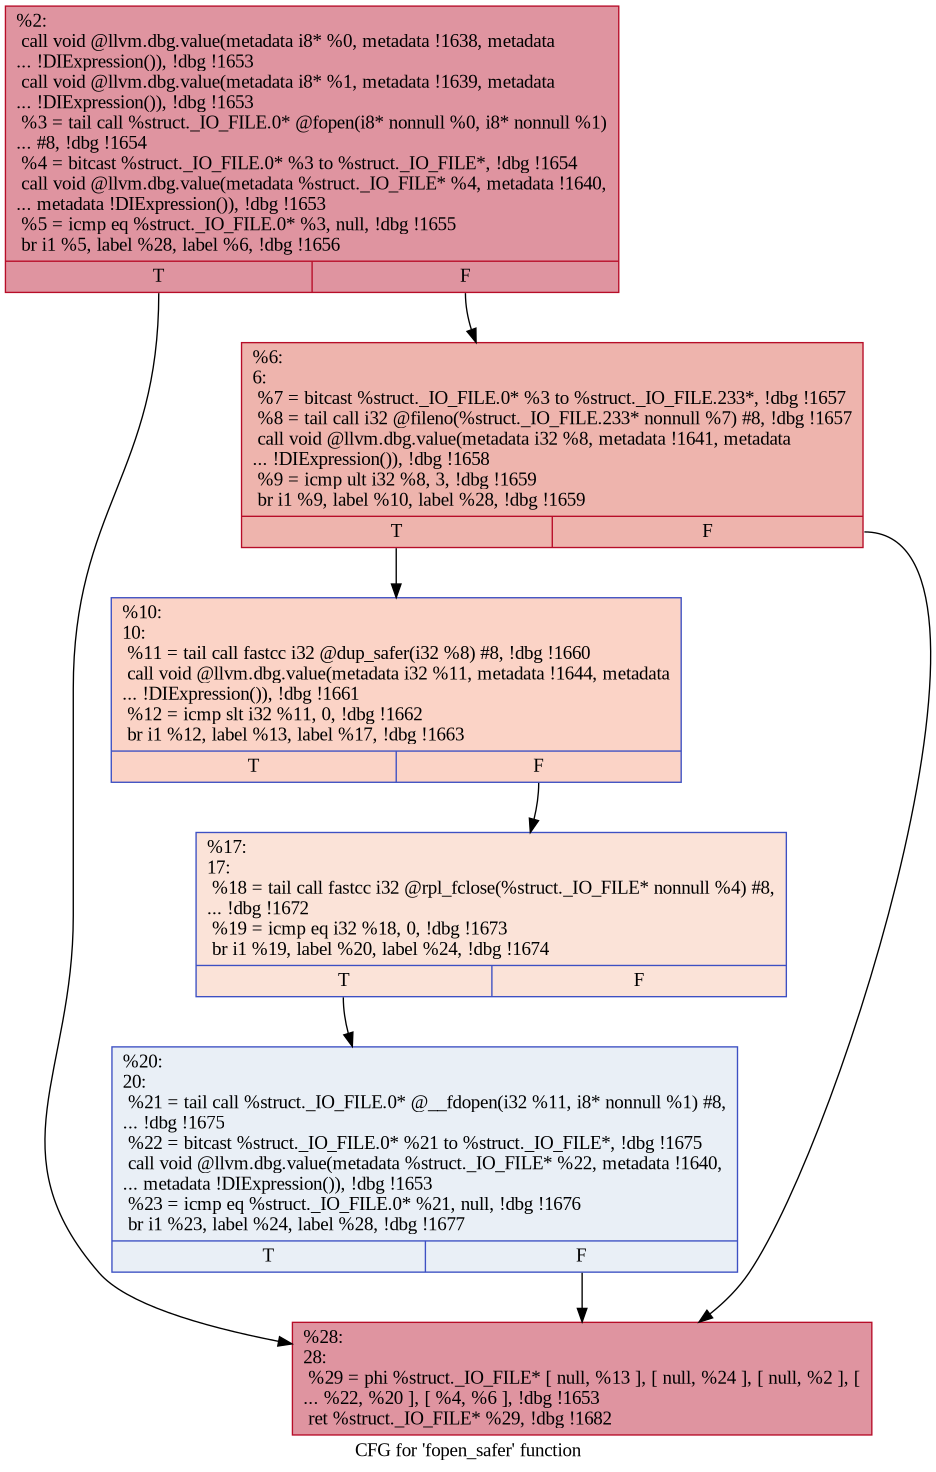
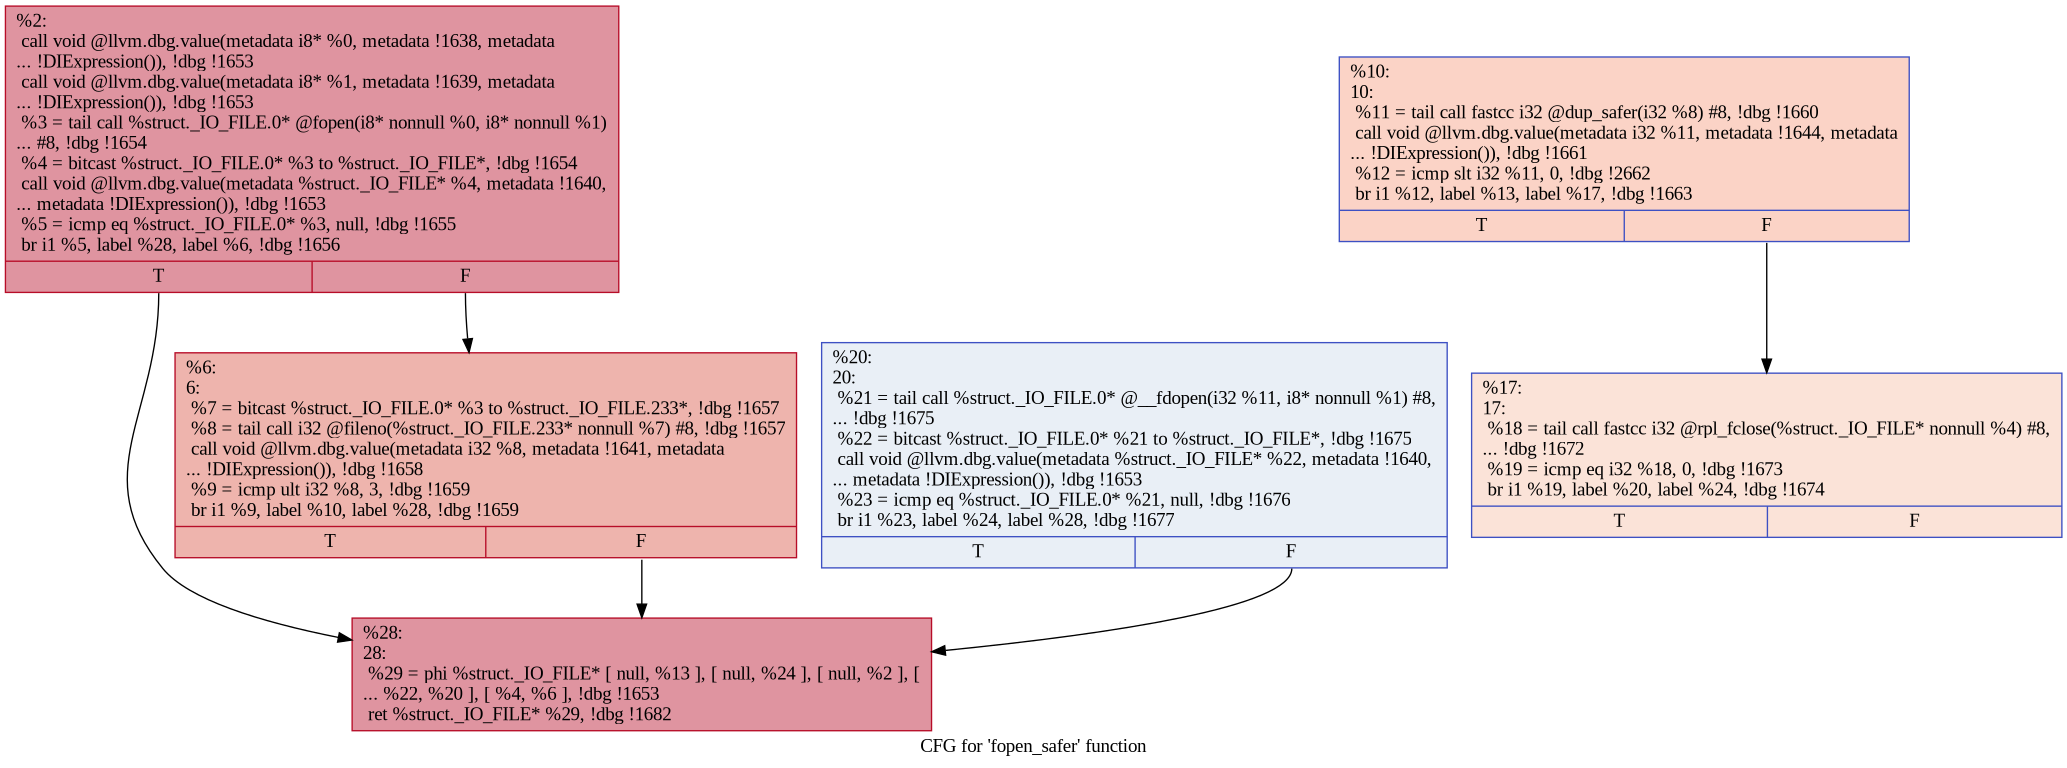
edge "%6:" -> "%10:": removed
node "%10:": text "%12 = icmp slt i32 %11, 0, !dbg !1662" -> "%12 = icmp slt i32 %11, 0, !dbg !2662"
edge "%17:" -> "%20:": removed
